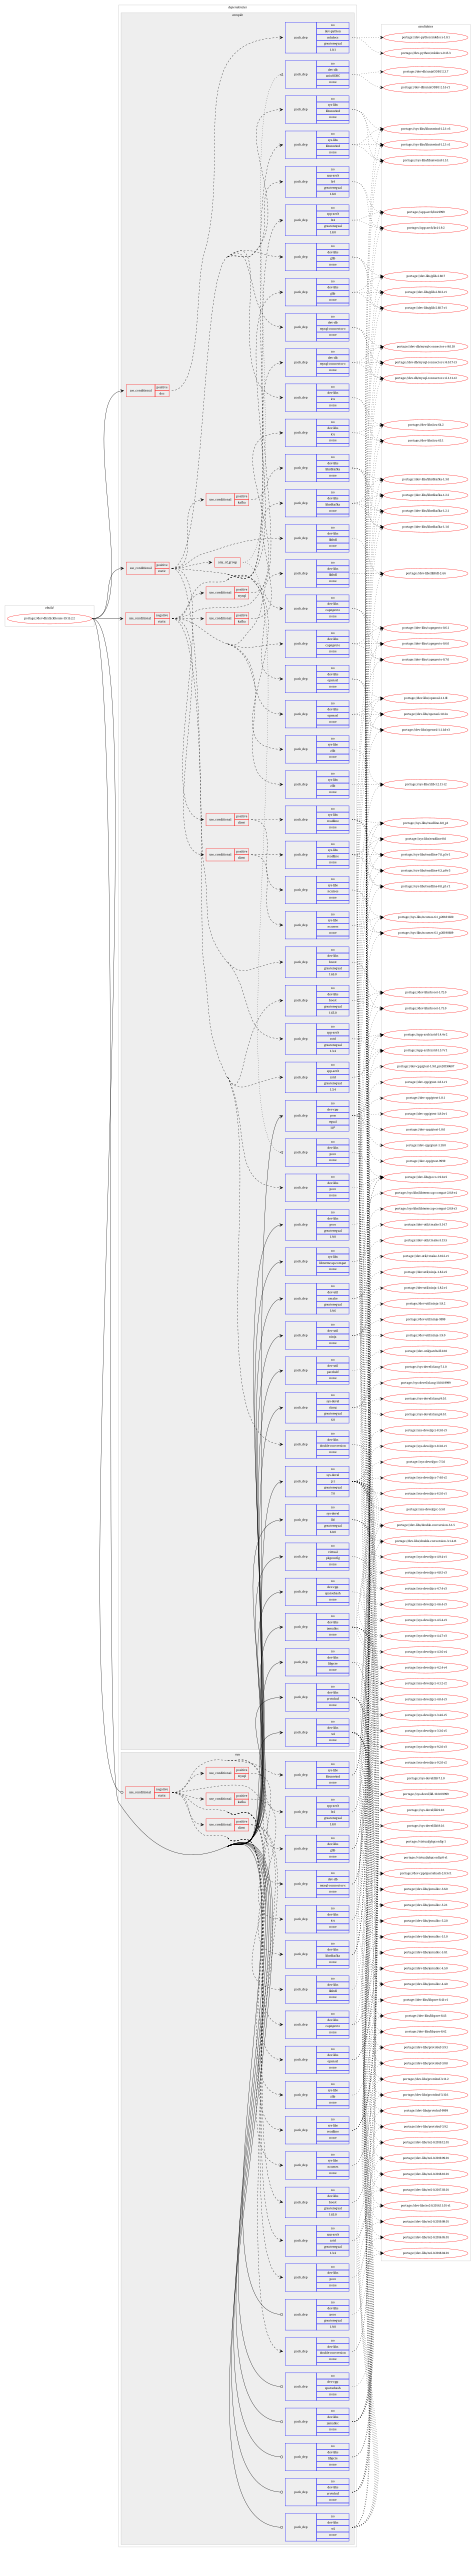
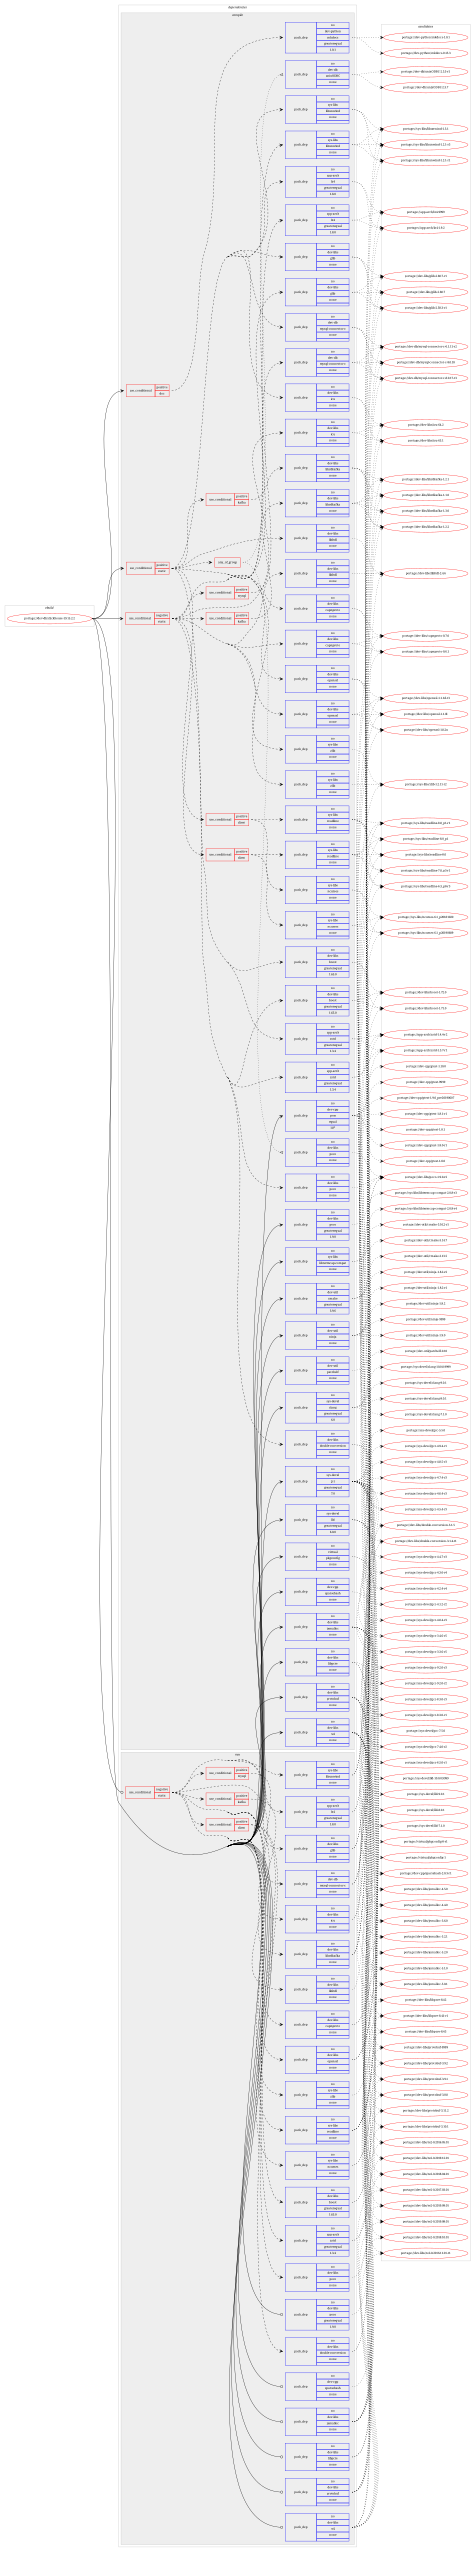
node "portage://dev-libs/capnproto-0.6.0": removed
